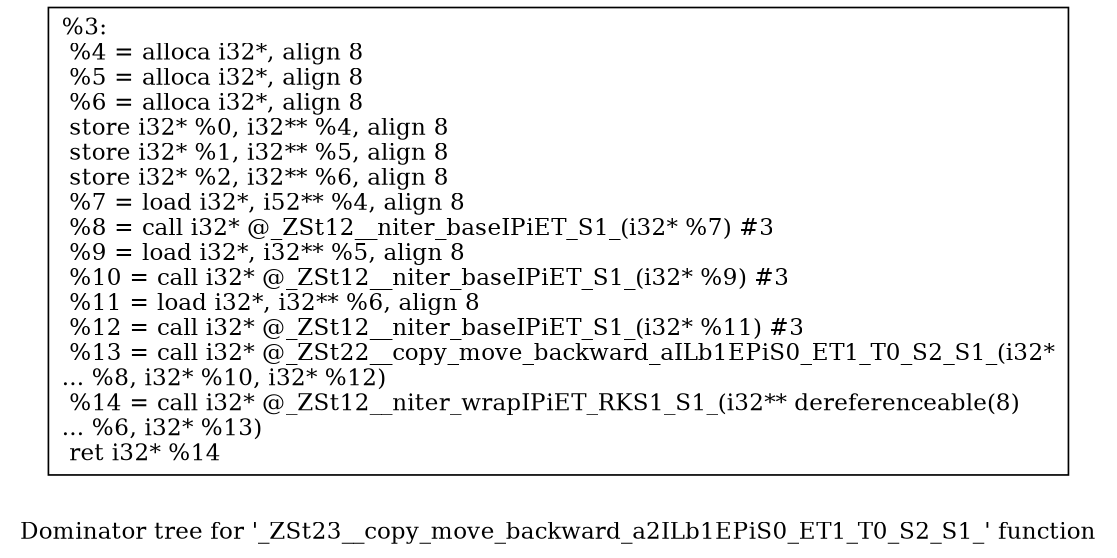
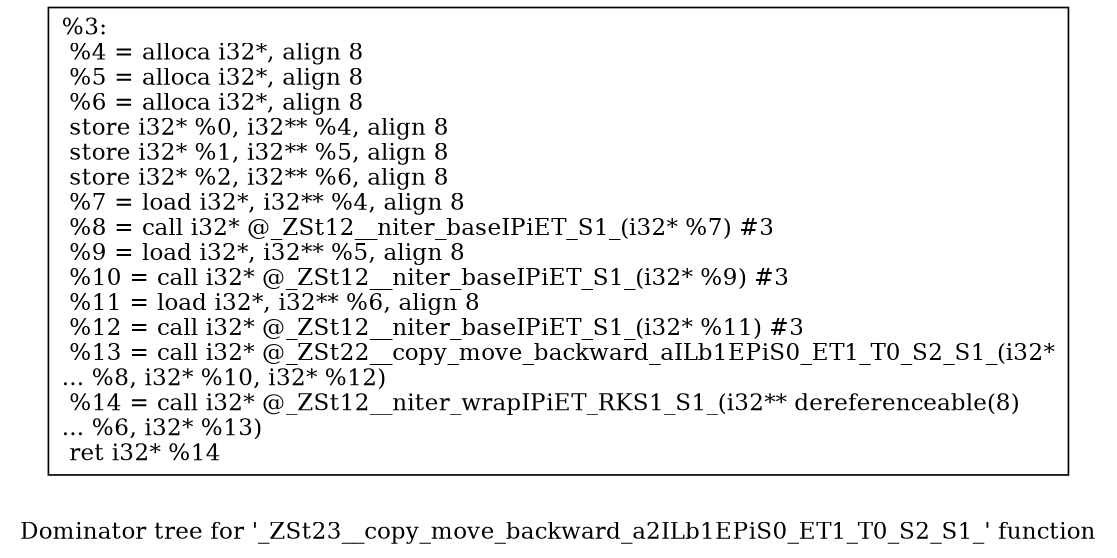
node "%3:": text "%7 = load i32*, i52** %4, align 8" -> "%7 = load i32*, i32** %4, align 8"
